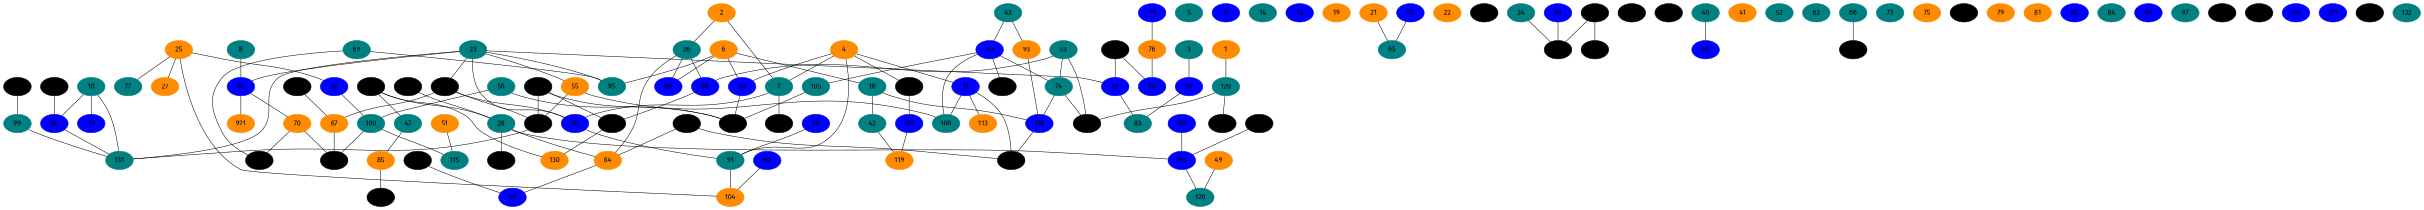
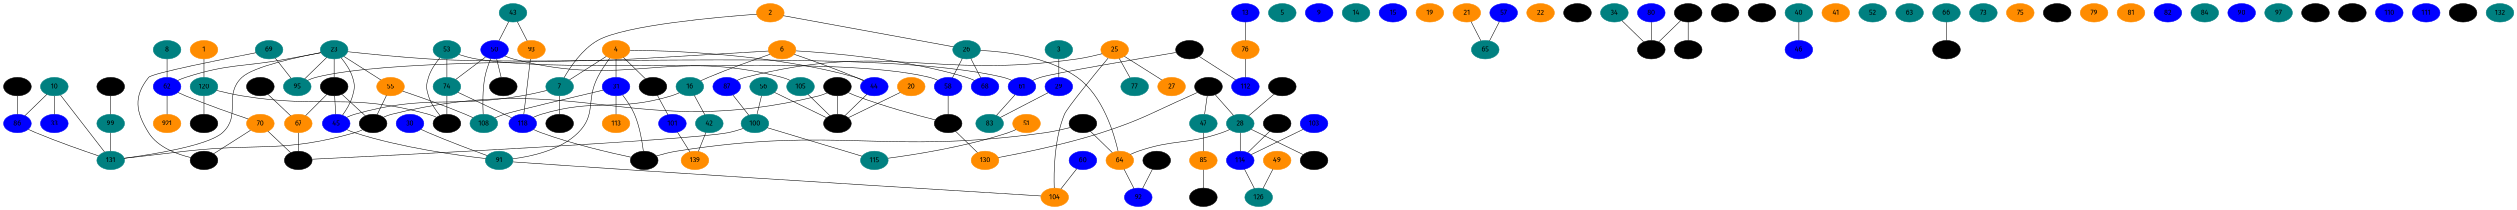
node "20": added
node "119": label "119" -> "139"
